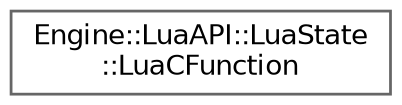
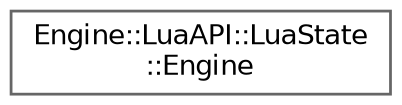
node "Engine::LuaAPI::LuaState ::LuaCFunction": label "Engine::LuaAPI::LuaState ::LuaCFunction" -> "Engine::LuaAPI::LuaState ::Engine"
